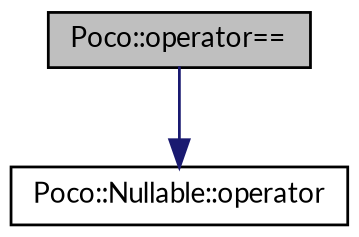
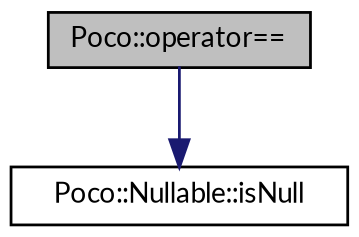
node "Poco::Nullable::operator": label "Poco::Nullable::operator" -> "Poco::Nullable::isNull"
